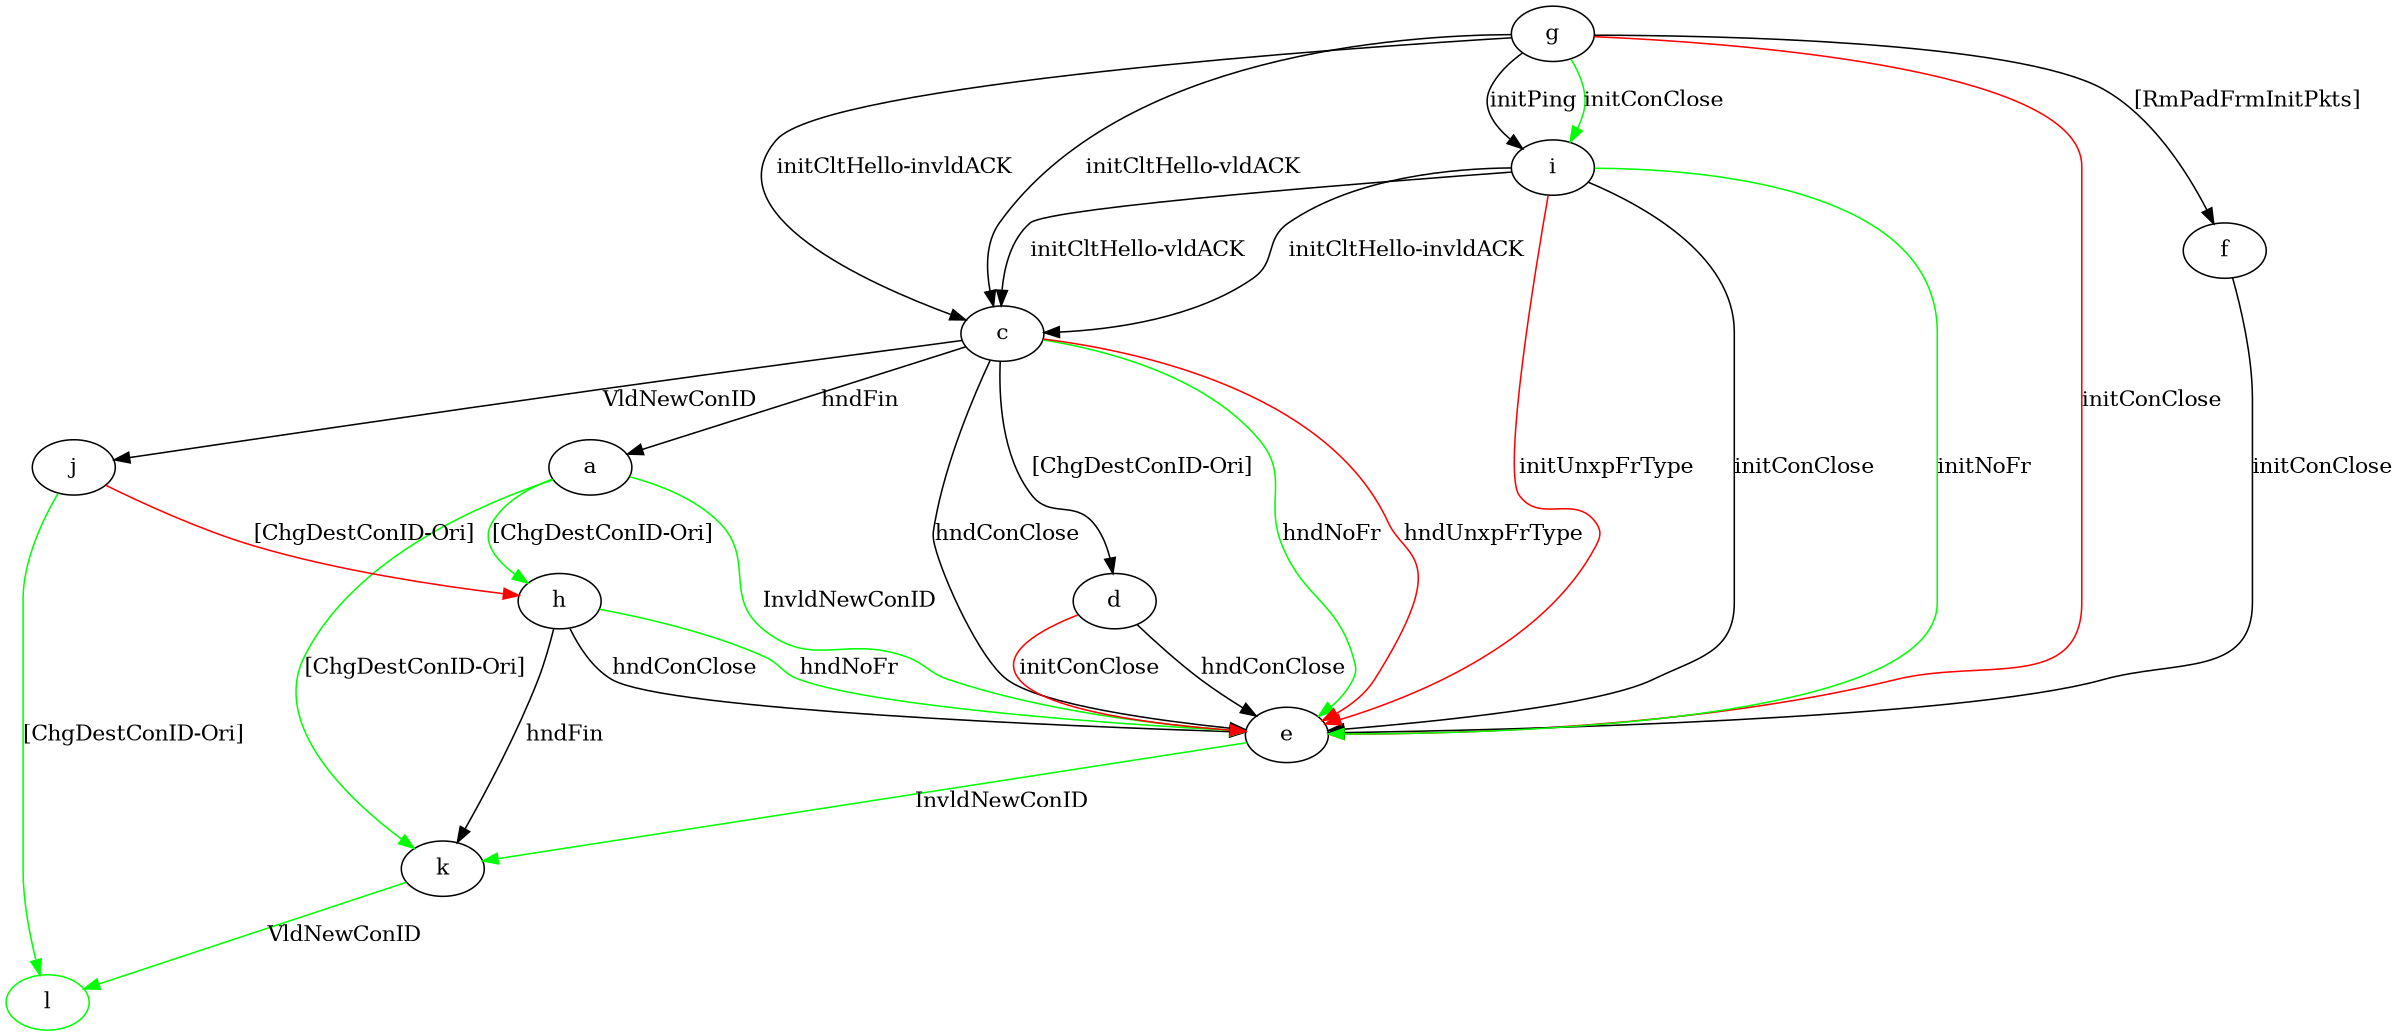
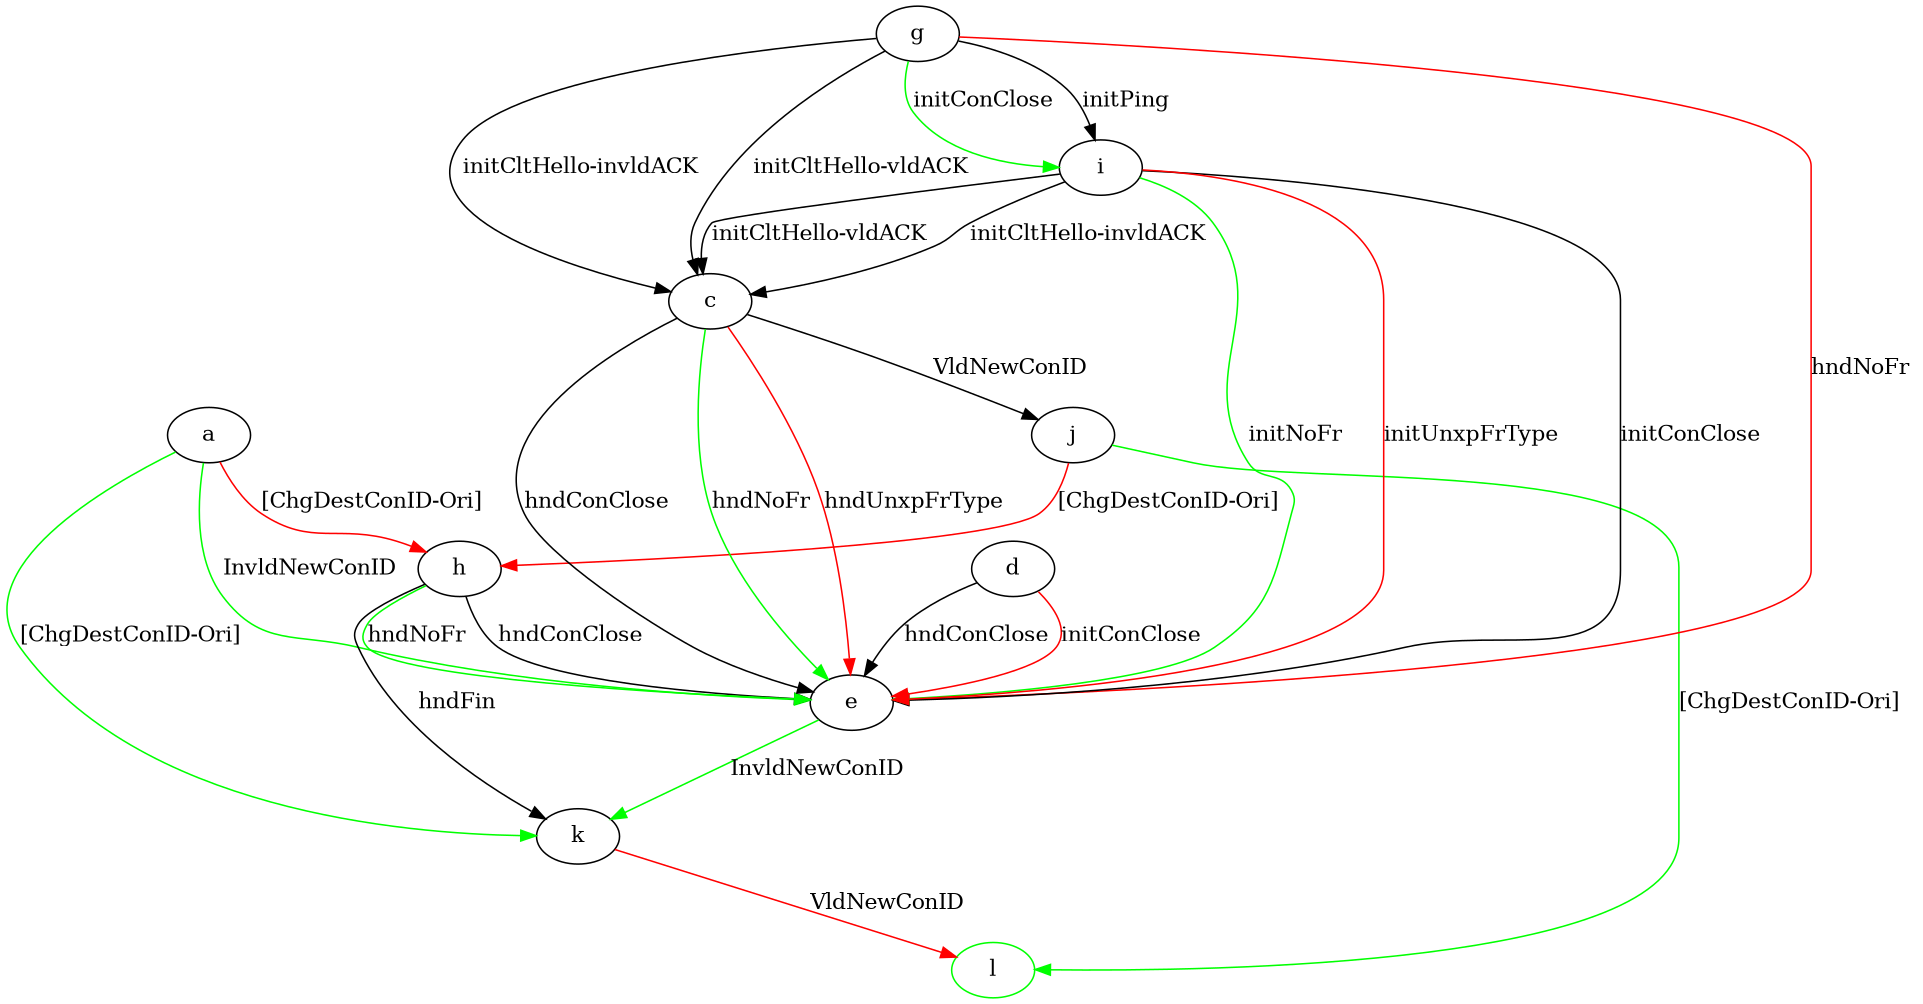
node "f": removed
edge "c" -> "a": removed, label "hndFin"
edge "g" -> "e": label "initConClose " -> "hndNoFr "
edge "c" -> "d": removed, label "[ChgDestConID-Ori]"
edge "a" -> "h": color green -> red
edge "k" -> "l": color green -> red
